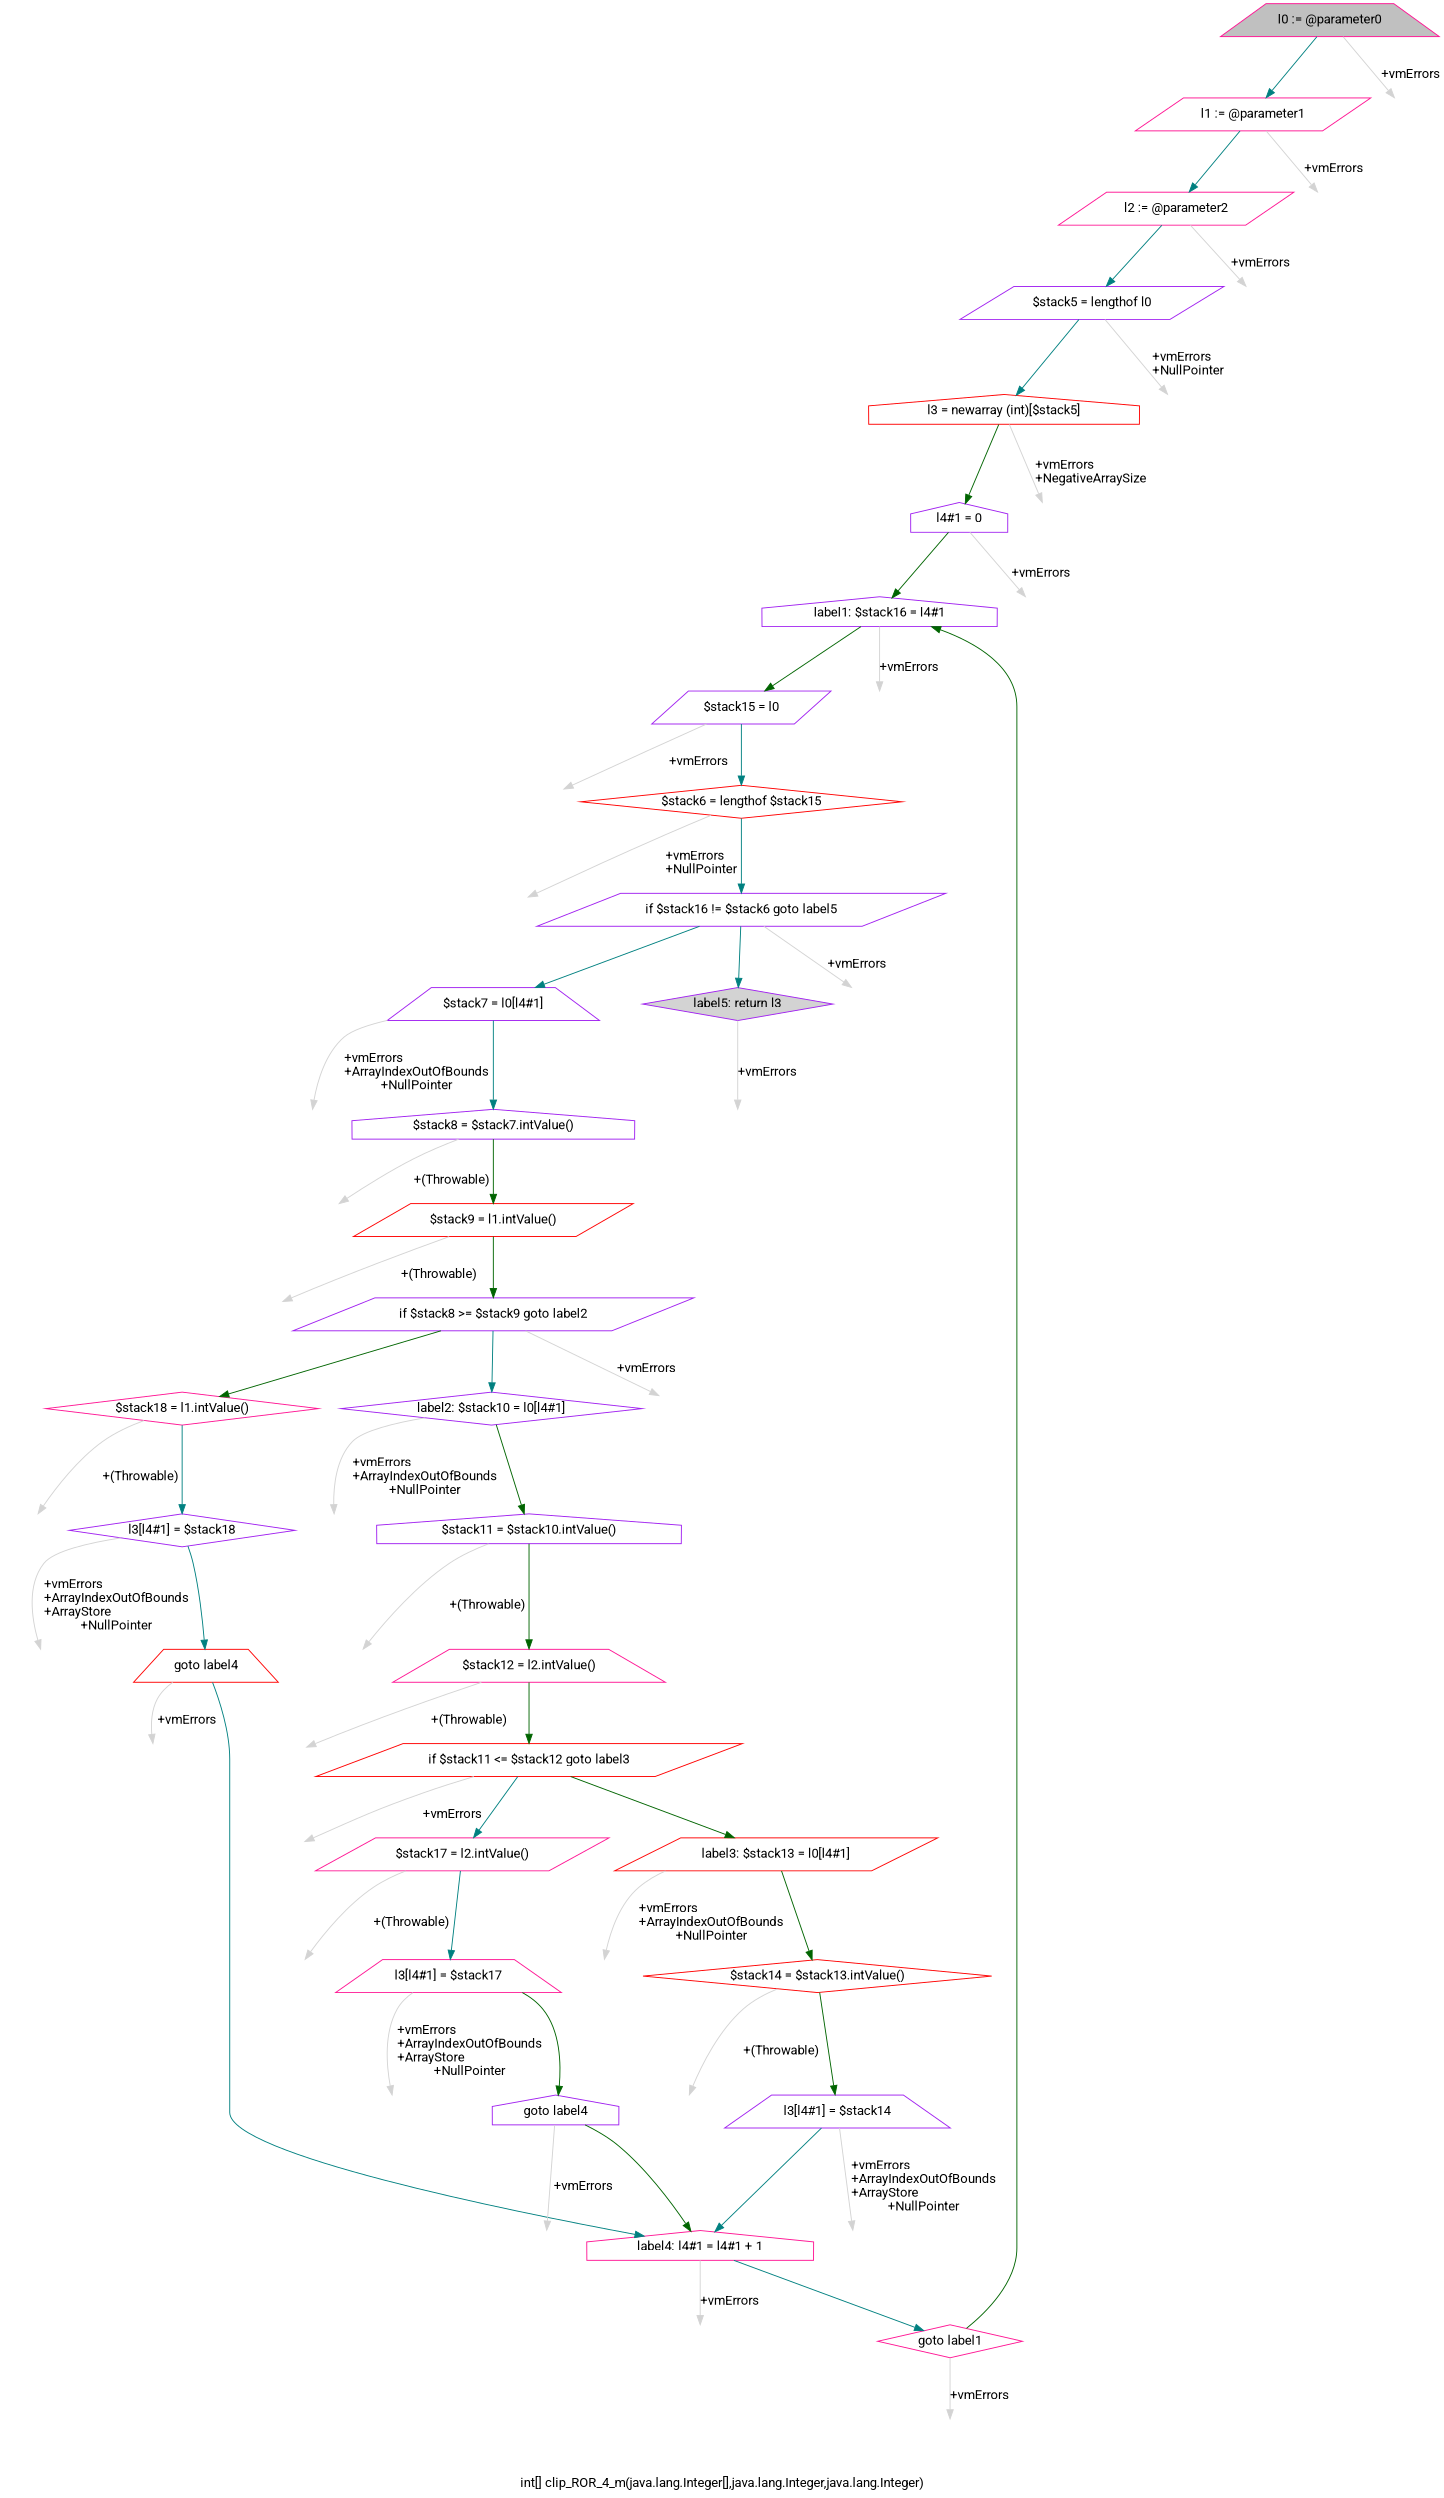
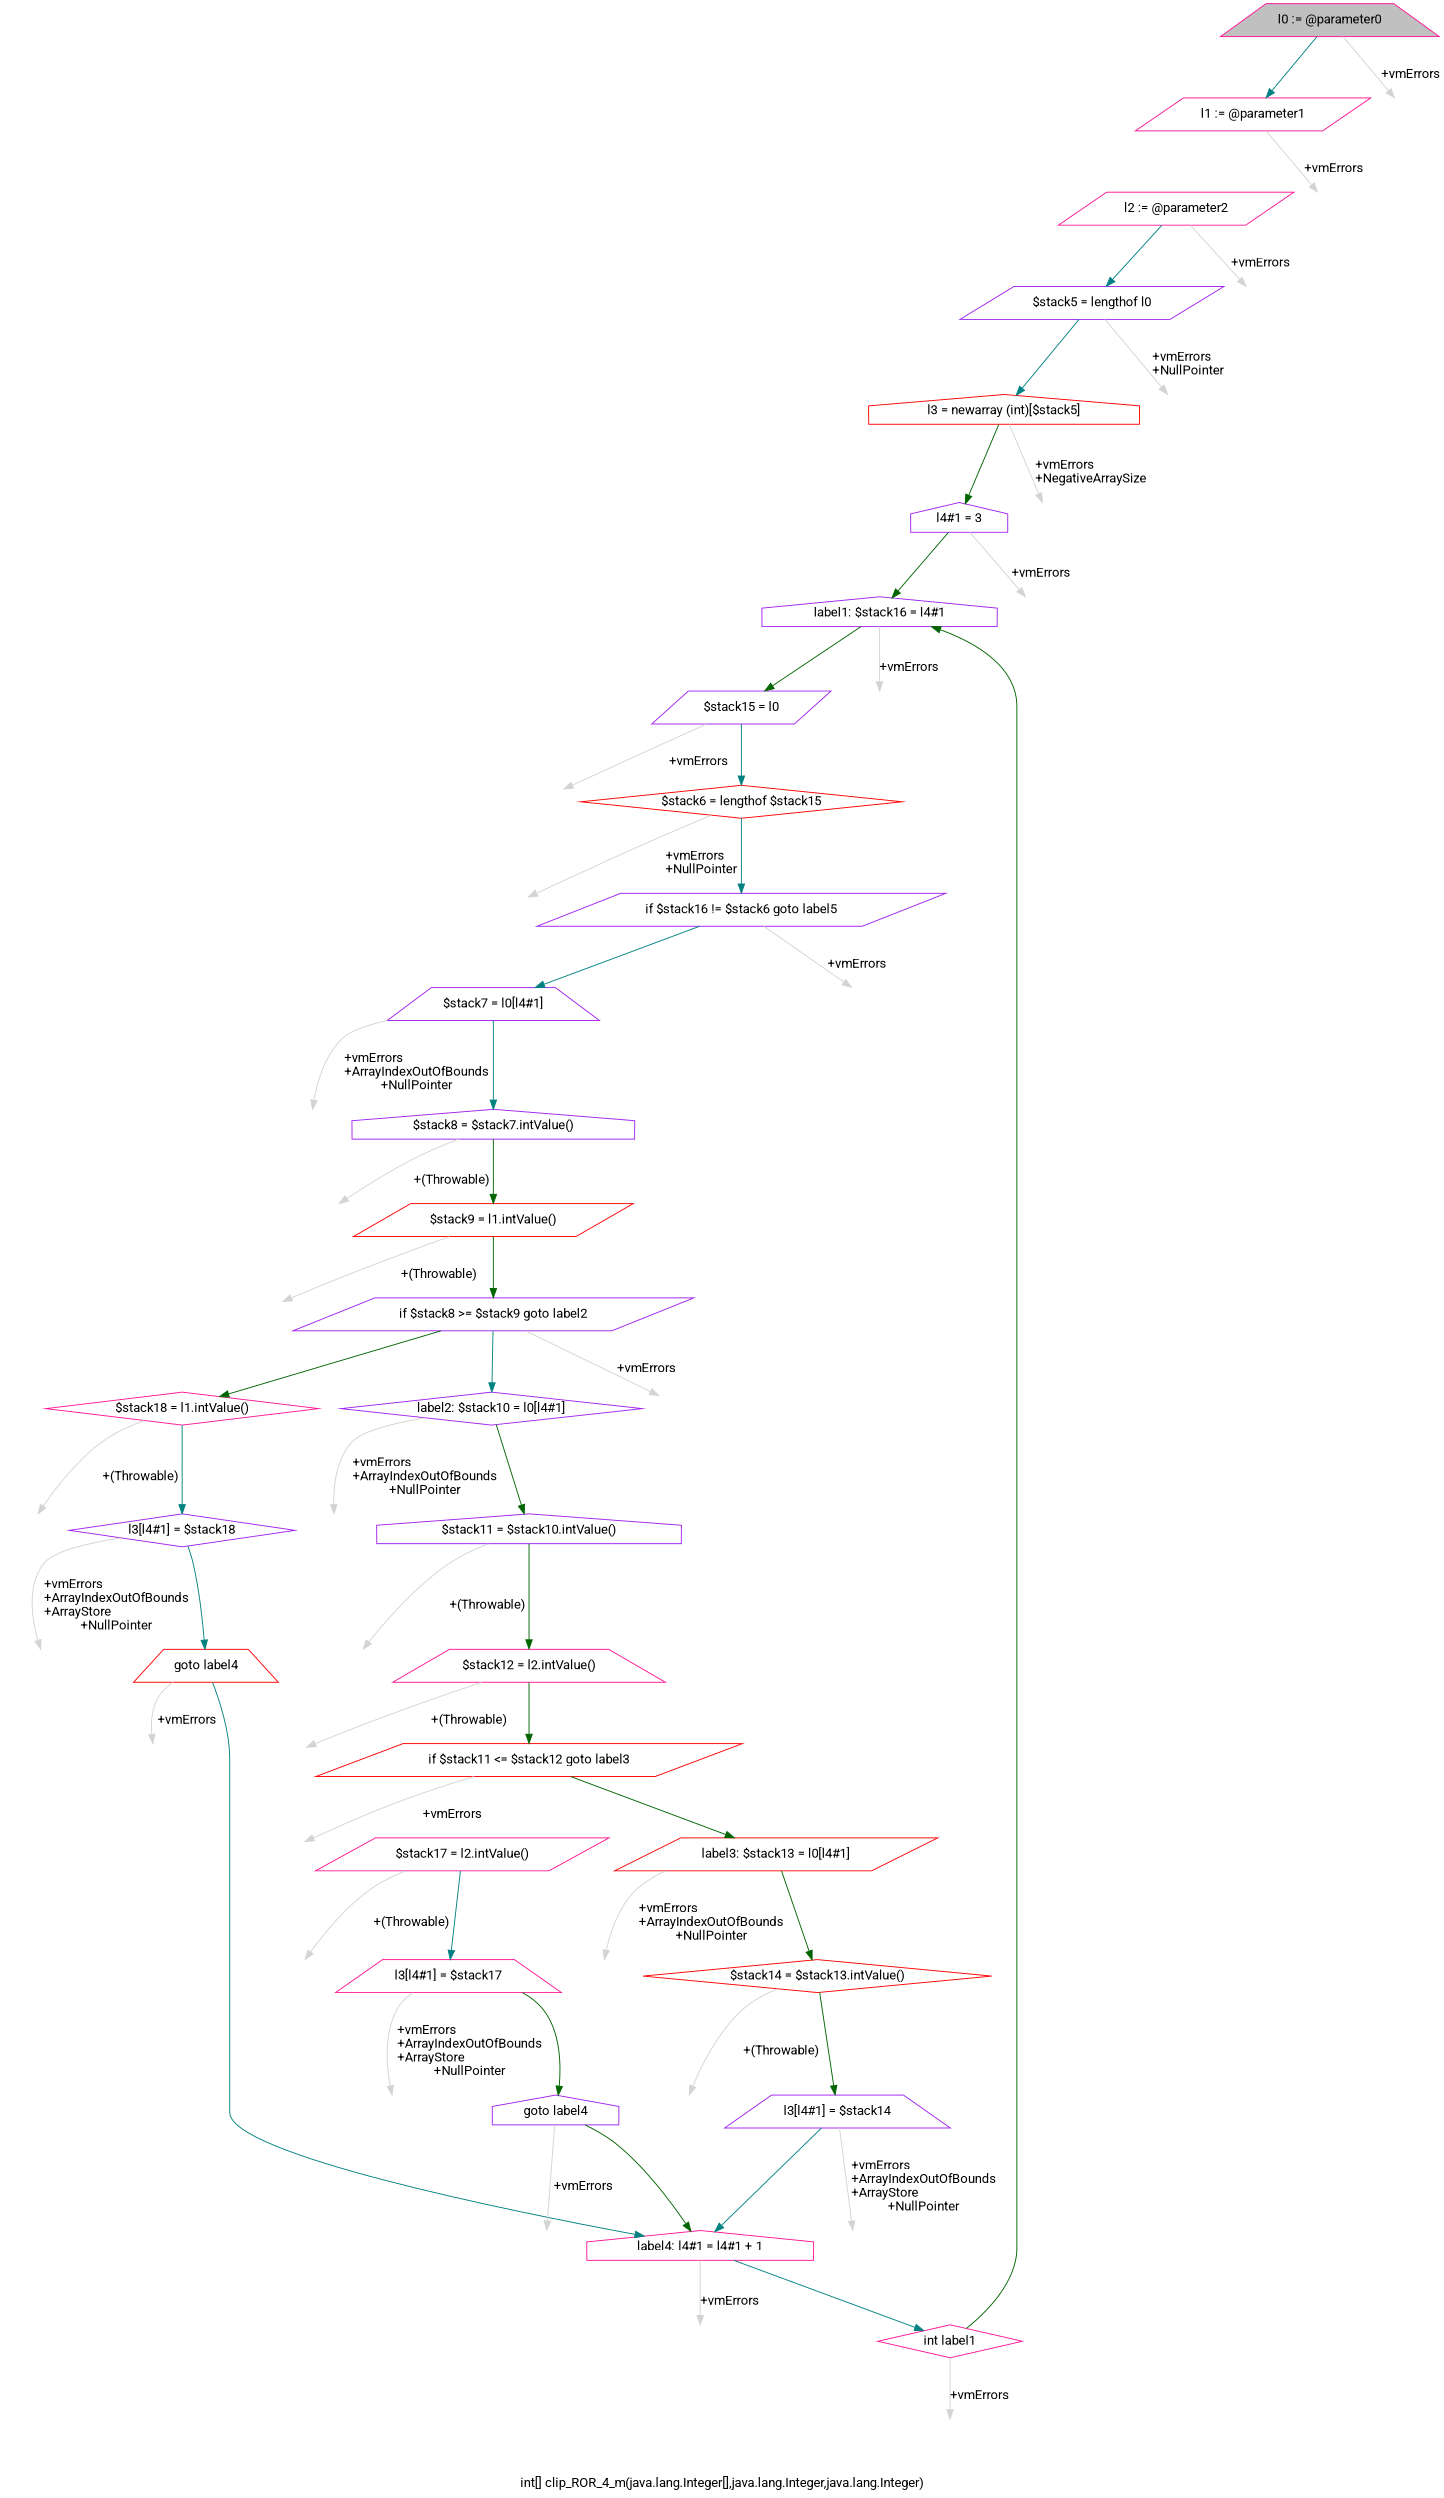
edge "l1 := @parameter1" -> "l2 := @parameter2": removed
node "l4#1 = 0": label "l4#1 = 0" -> "l4#1 = 3"
node "label5: return l3": removed
edge "if $stack11 <= $stack12 goto label3" -> "$stack17 = l2.intValue()": removed
node "goto label1": label "goto label1" -> "int label1"
